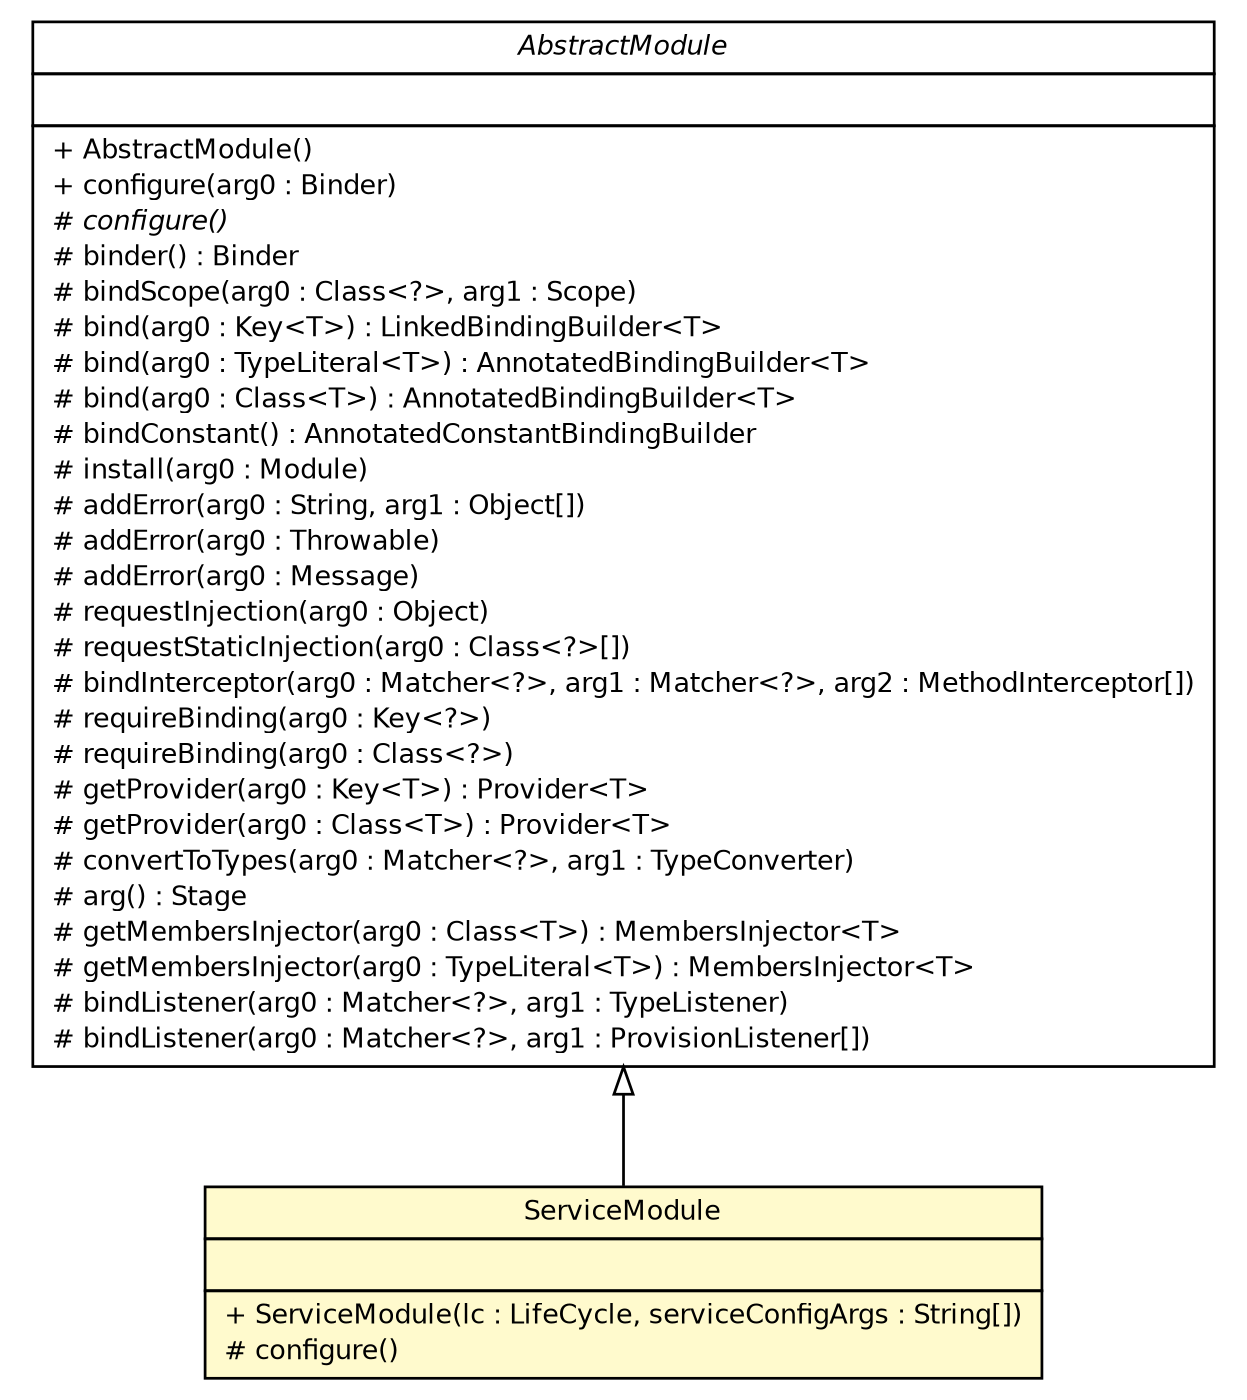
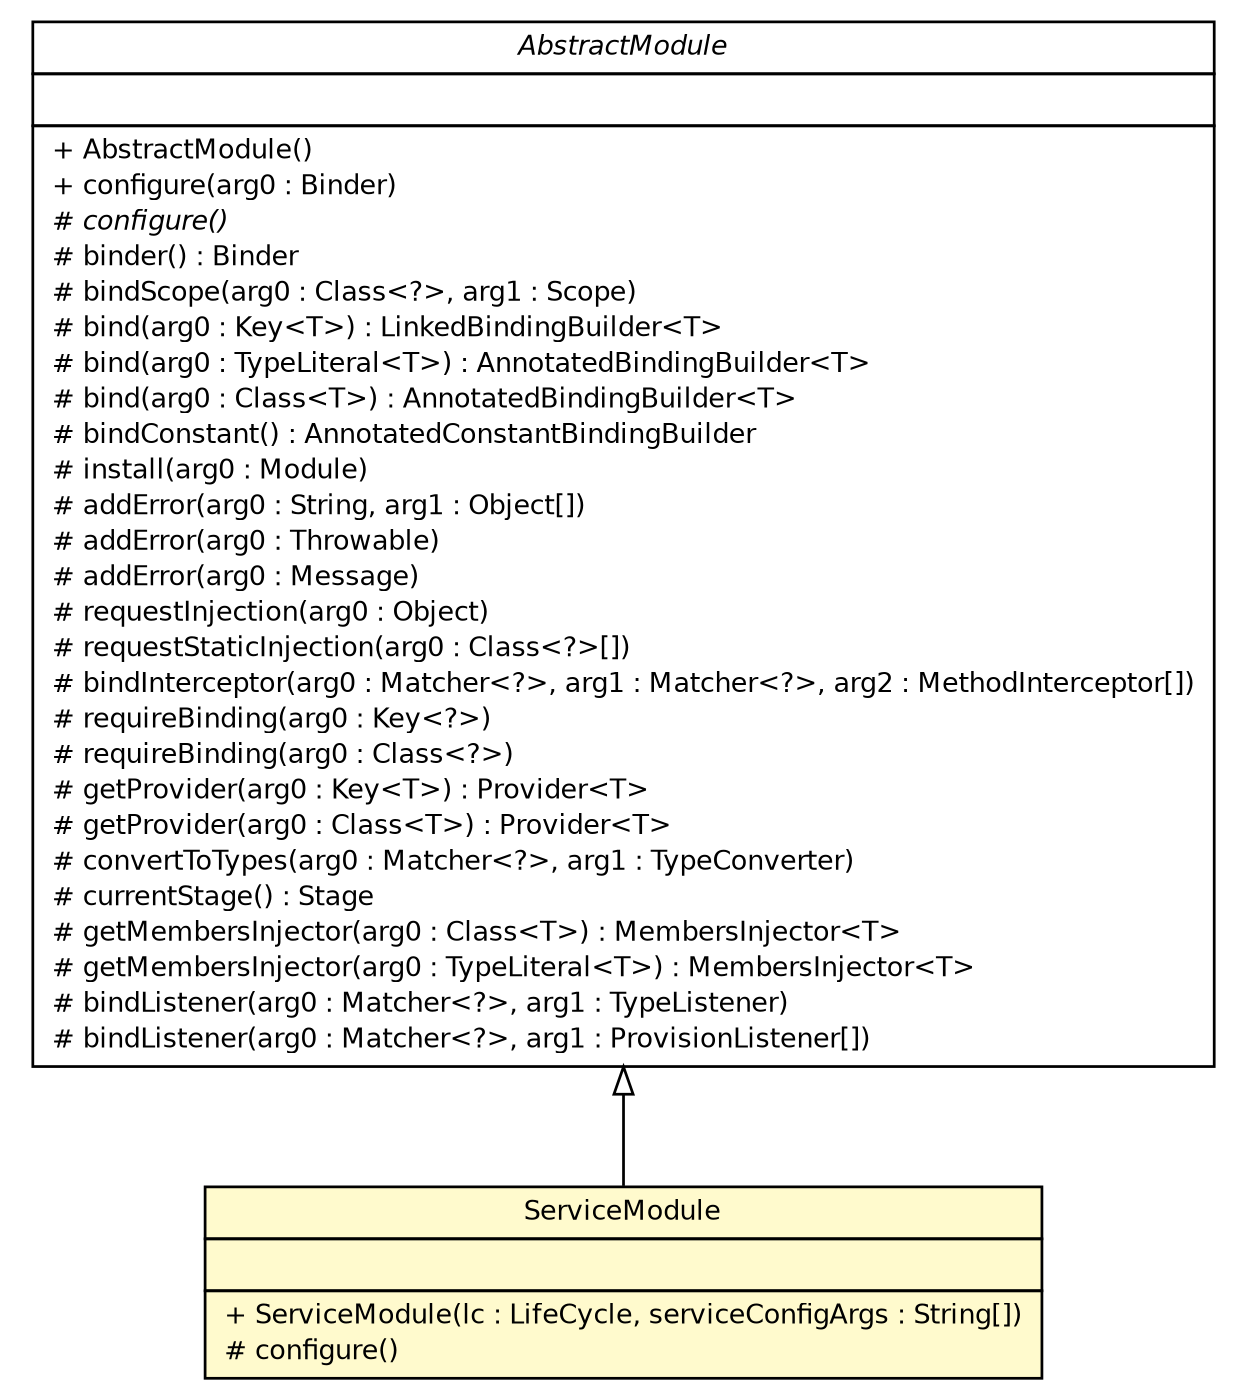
node "AbstractModule": text "# arg() : Stage" -> "# currentStage() : Stage"
